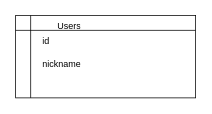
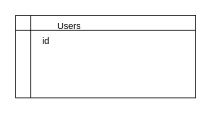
node "nickname": removed
